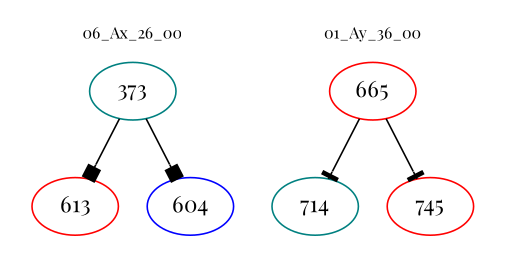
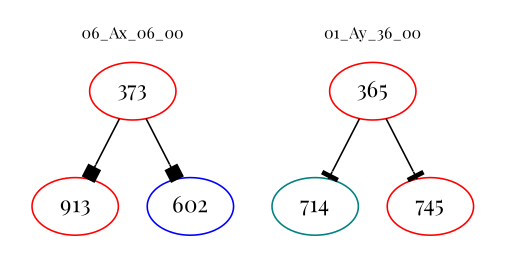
cluster "06_Ax_26_00": label "06_Ax_26_00" -> "06_Ax_06_00"
node "373": color teal -> red
node "665": label "665" -> "365"
node "613": label "613" -> "913"
node "604": label "604" -> "602"
